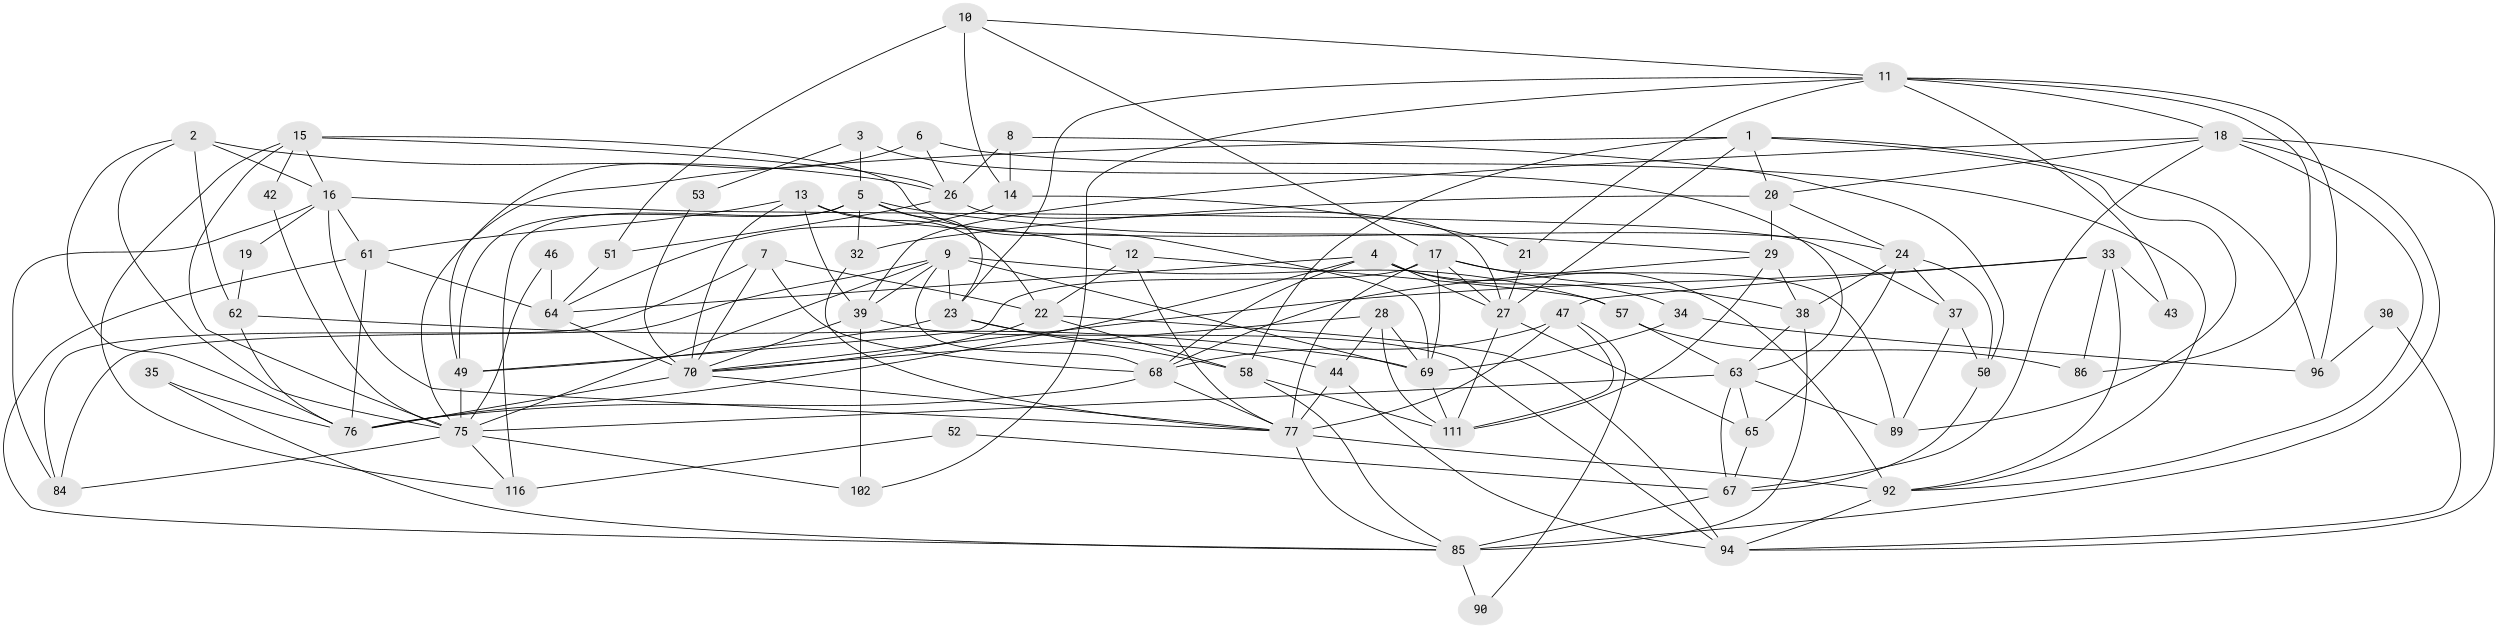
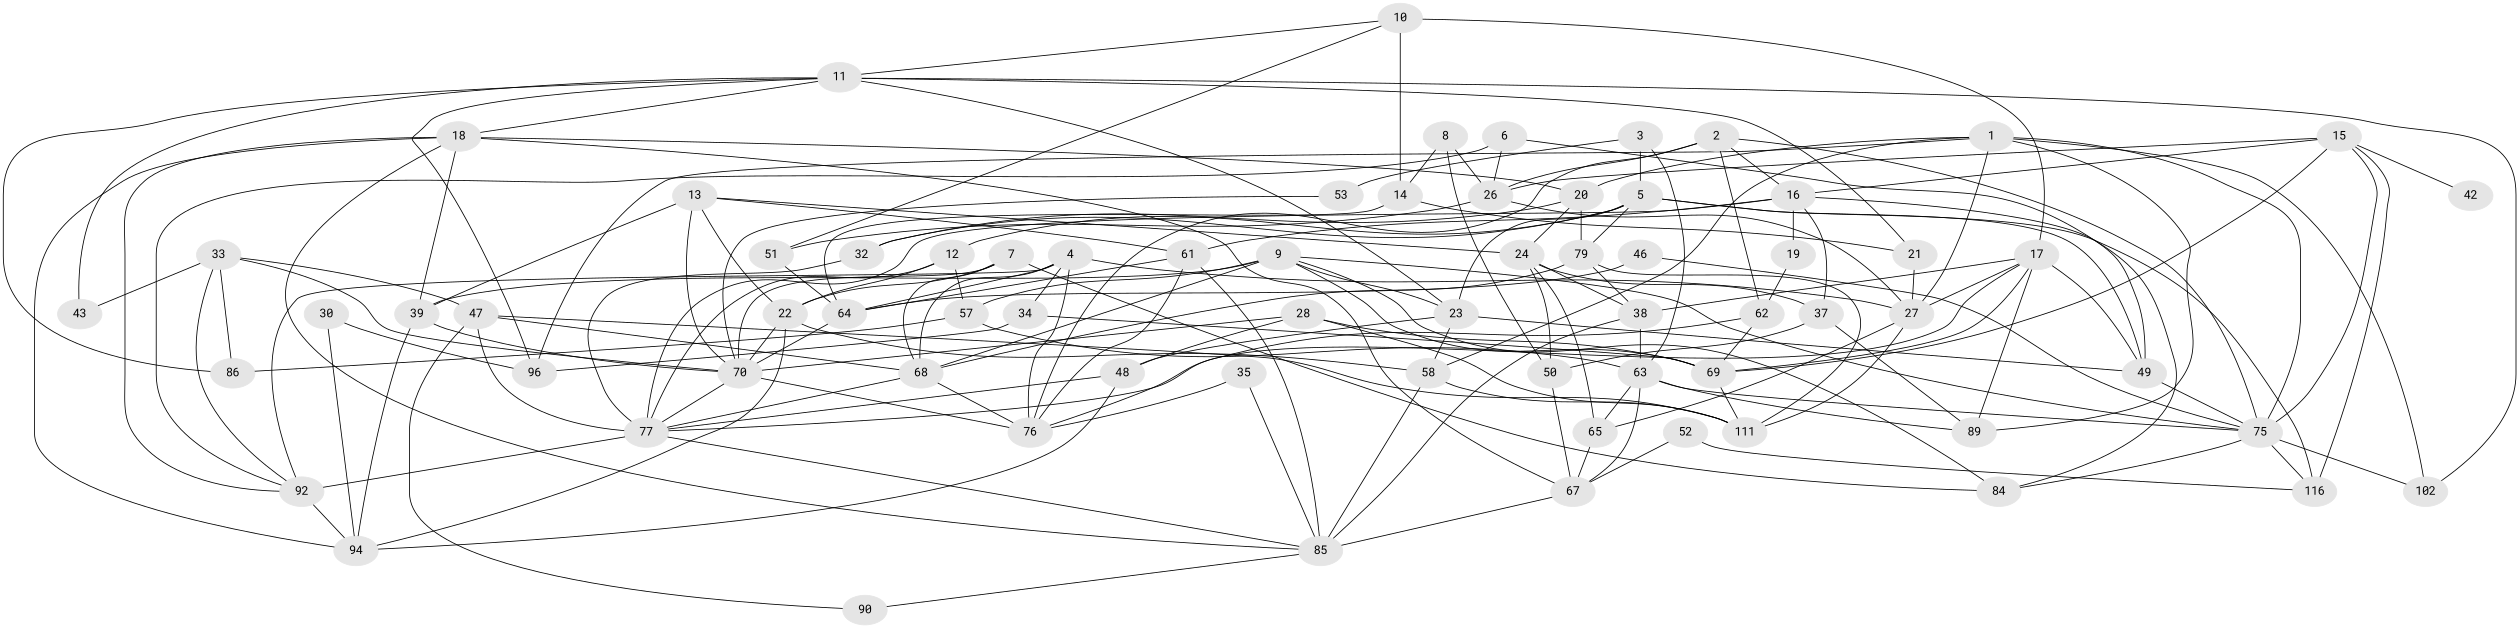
node "29": label "29" -> "79"
edge "42" -- "75": removed
node "44": label "44" -> "48"
edge "39" -- "102": now "1" -- "102"
